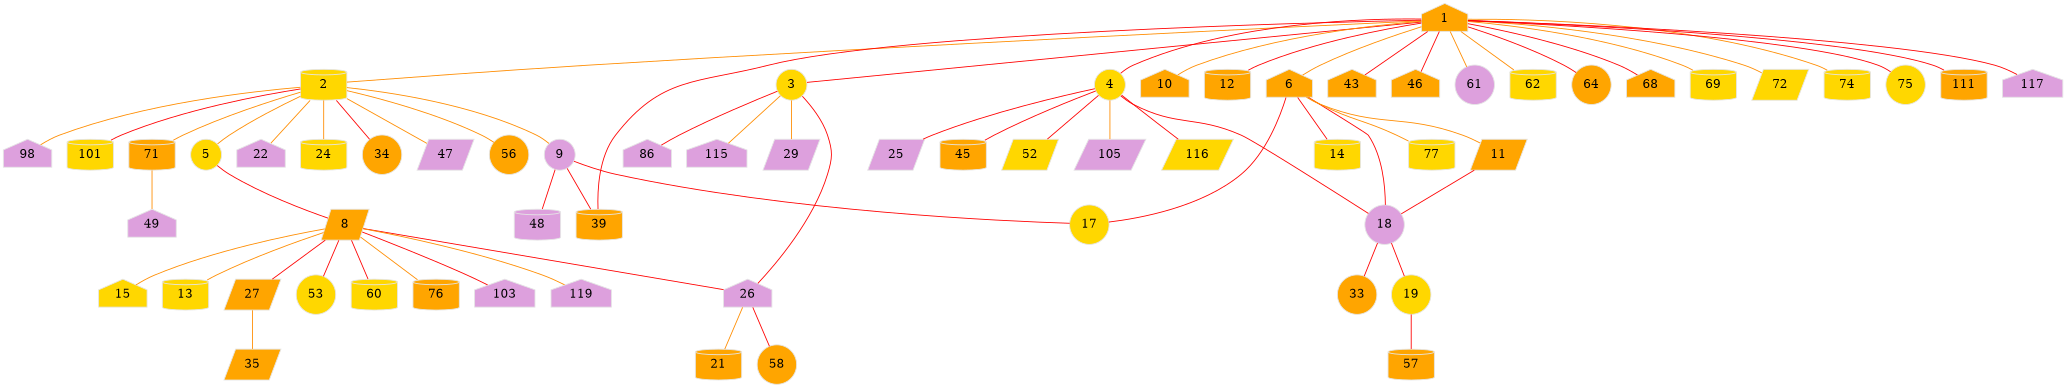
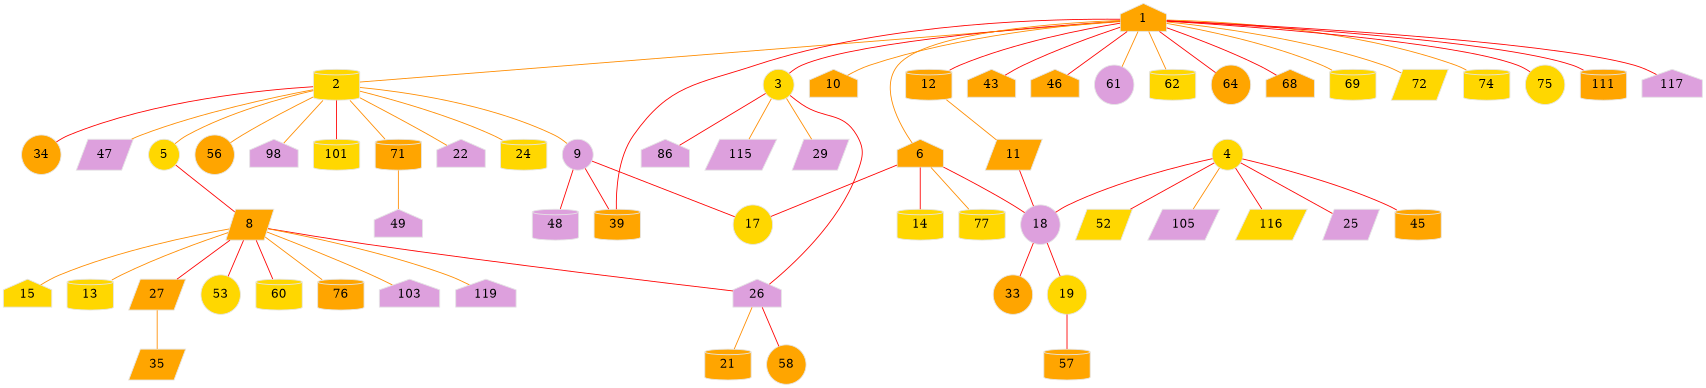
edge "1" -- "4": removed
edge "6" -- "11": now "12" -- "11"
node "115": shape house -> parallelogram
edge "8" -- "103": color red -> darkorange
